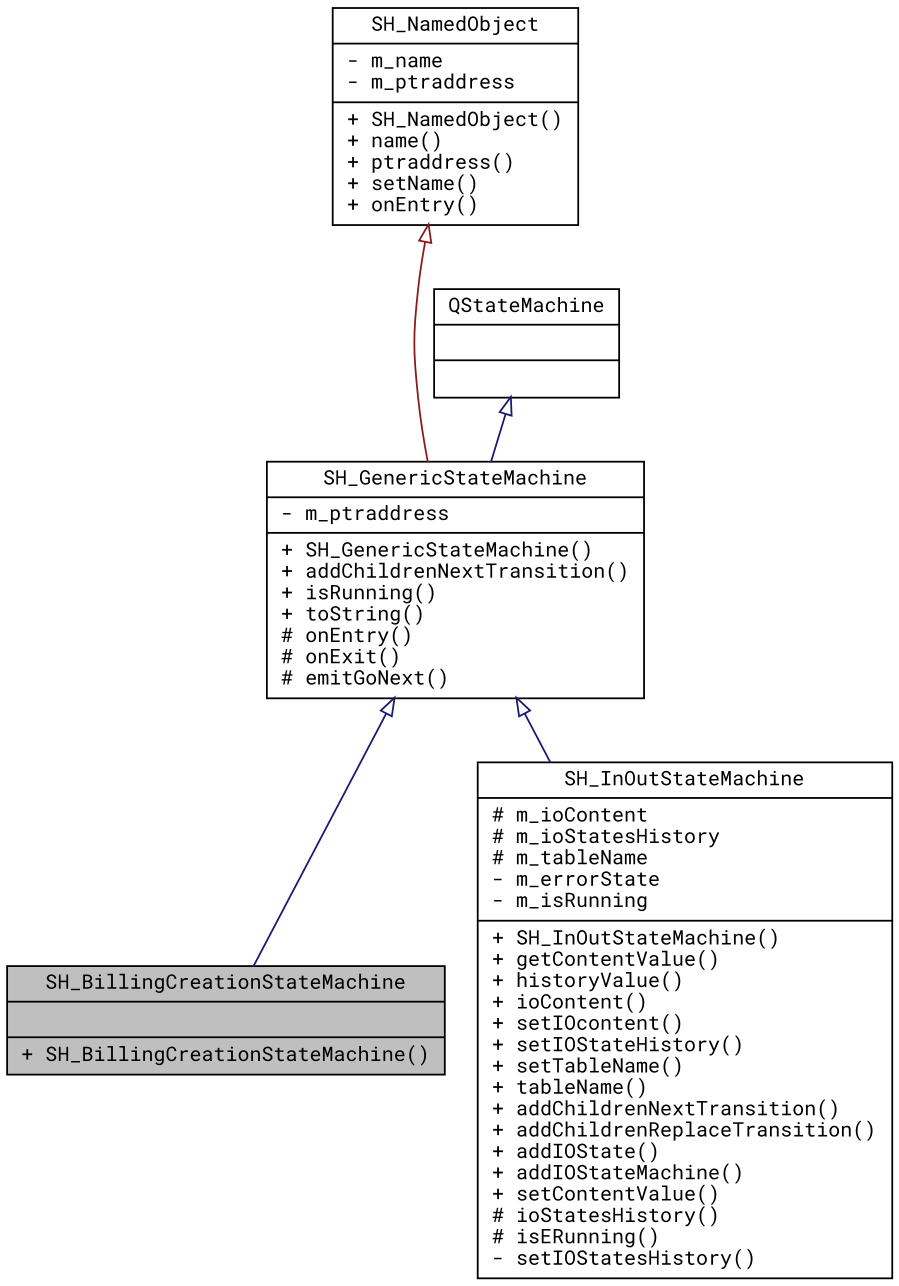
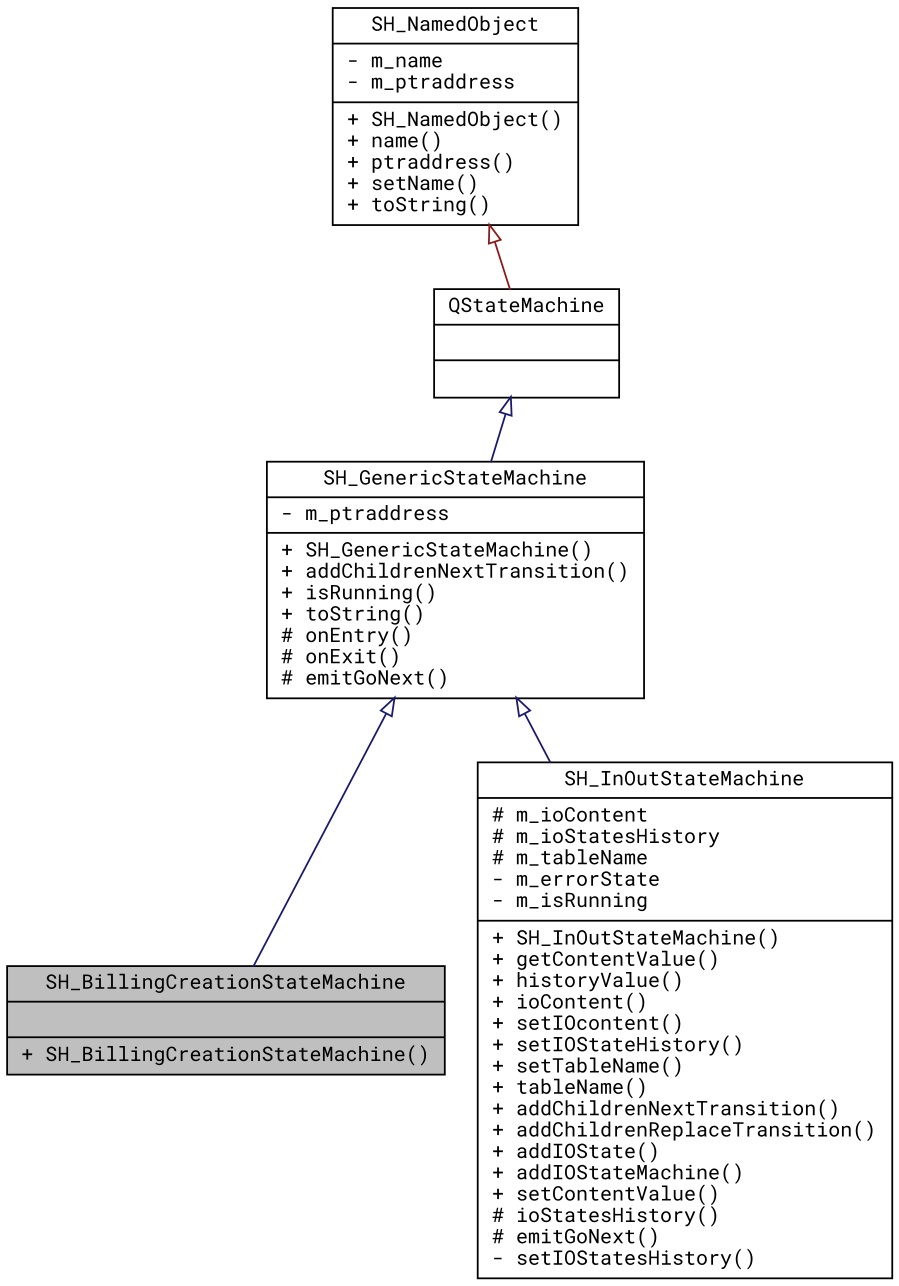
node "SH_NamedObject": text "+ onEntry()" -> "+ toString()"
edge "SH_GenericStateMachine" -> "SH_NamedObject": now "QStateMachine" -> "SH_NamedObject"
node "SH_InOutStateMachine": text "# isERunning()" -> "# emitGoNext()"
